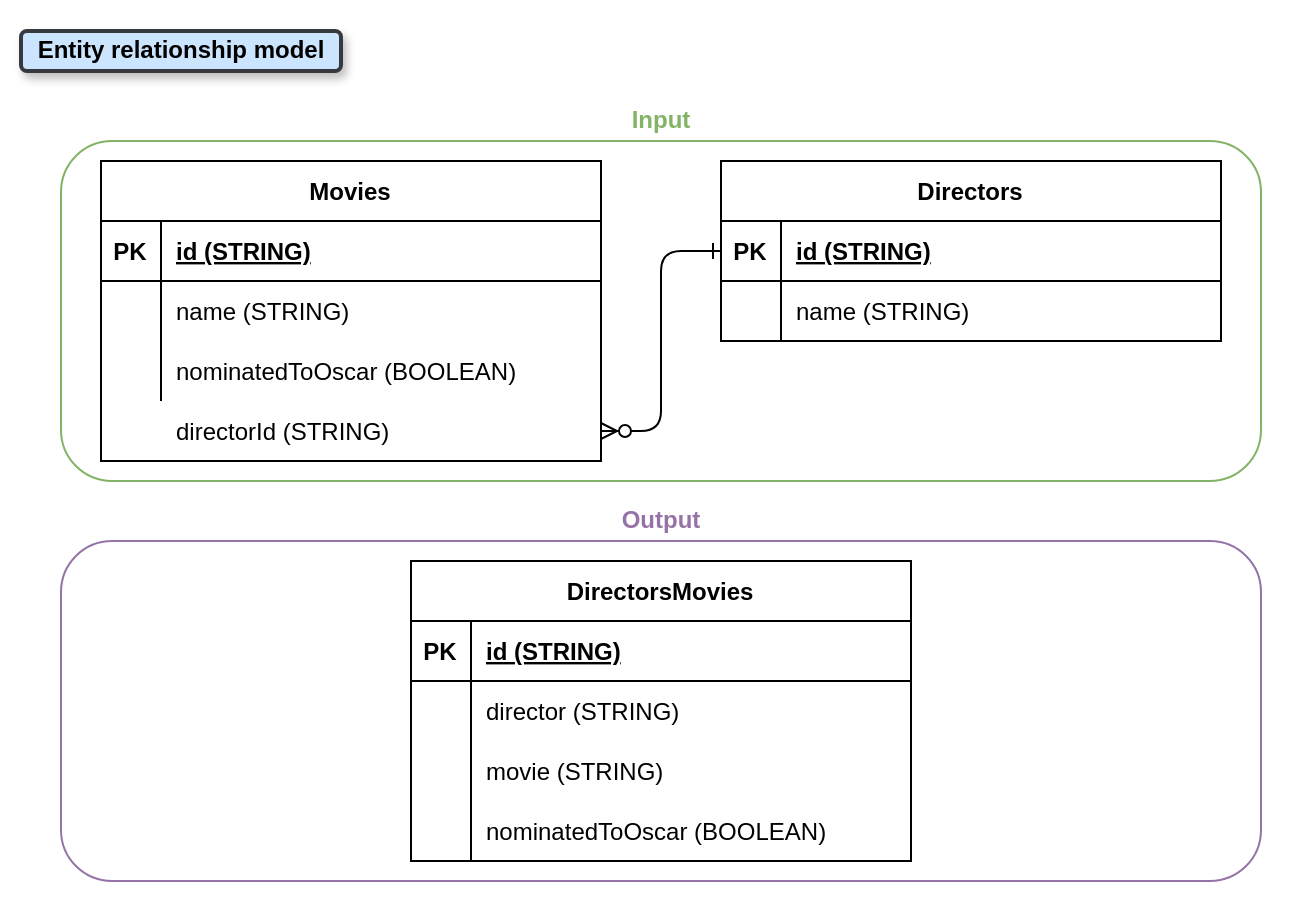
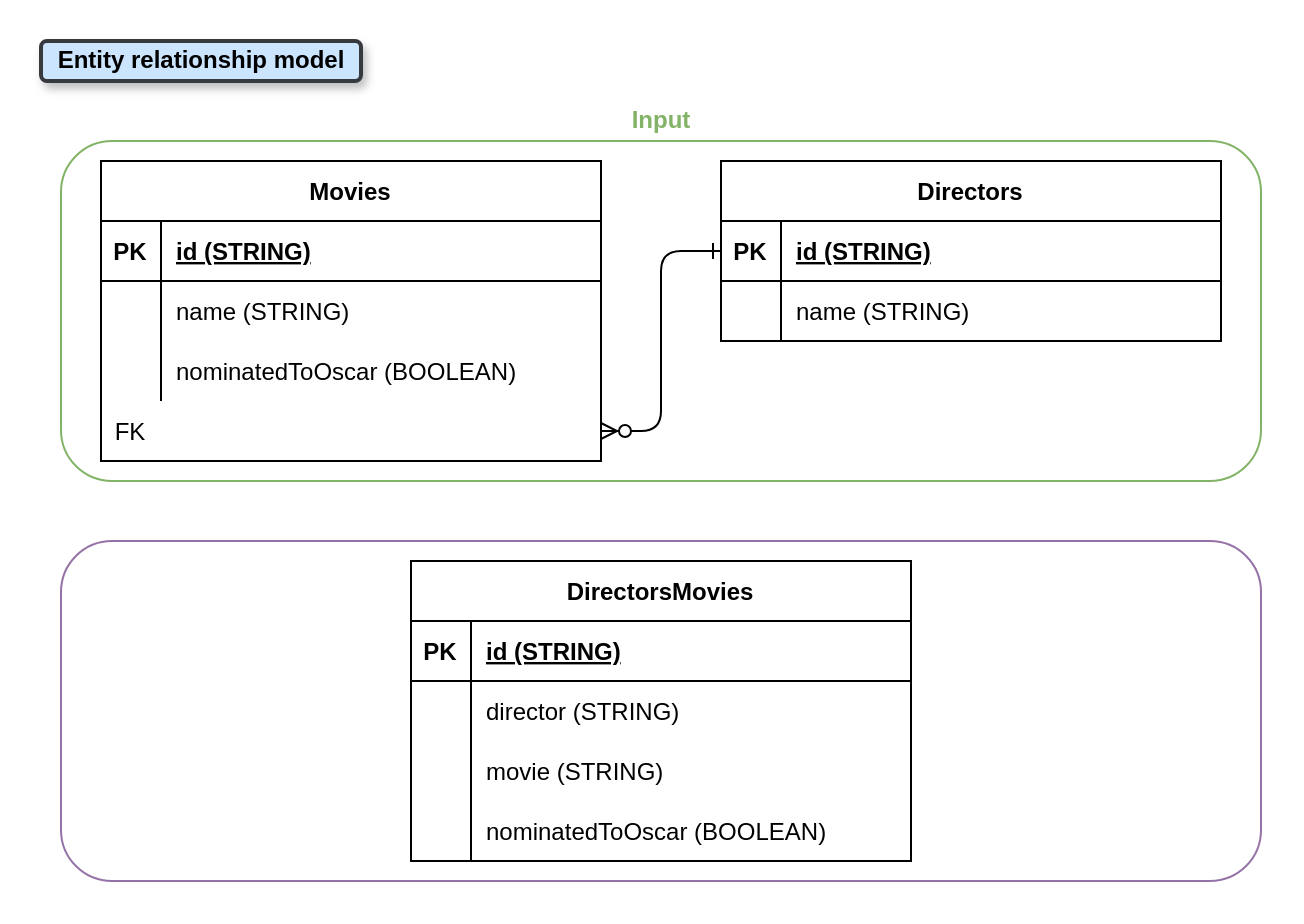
node "Entity relationship model": moved (181, 51) -> (201, 61)
node "FK": added
node "directorId (STRING)": removed
node "Output": removed
